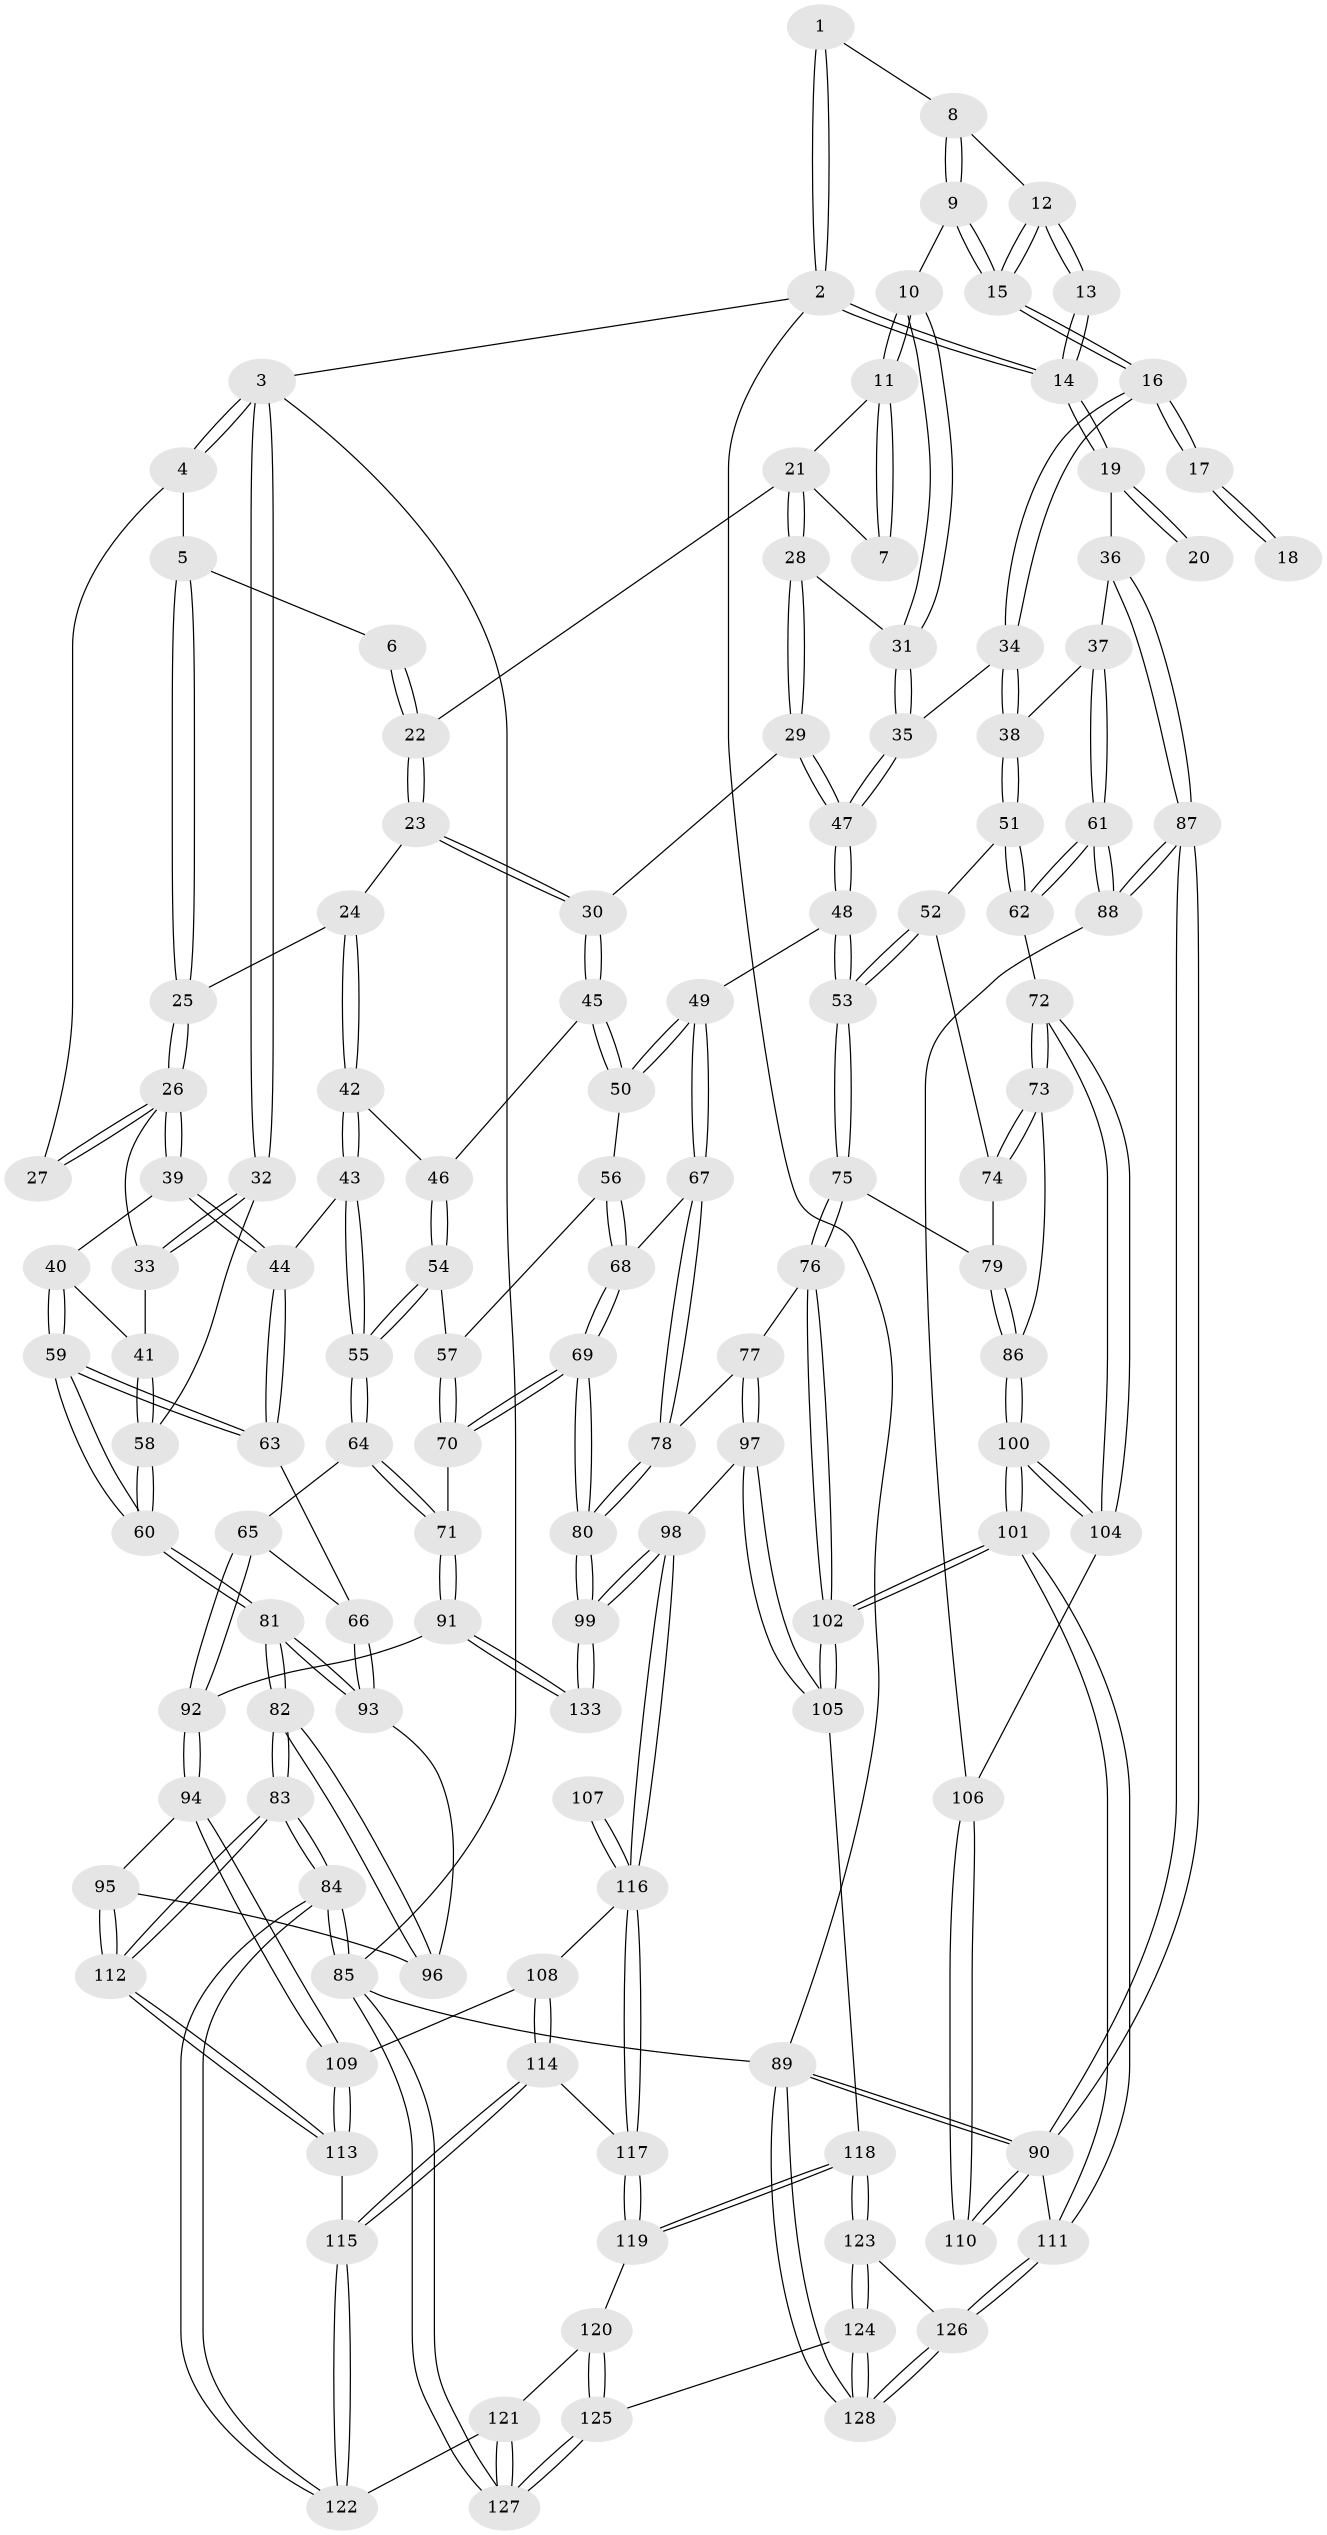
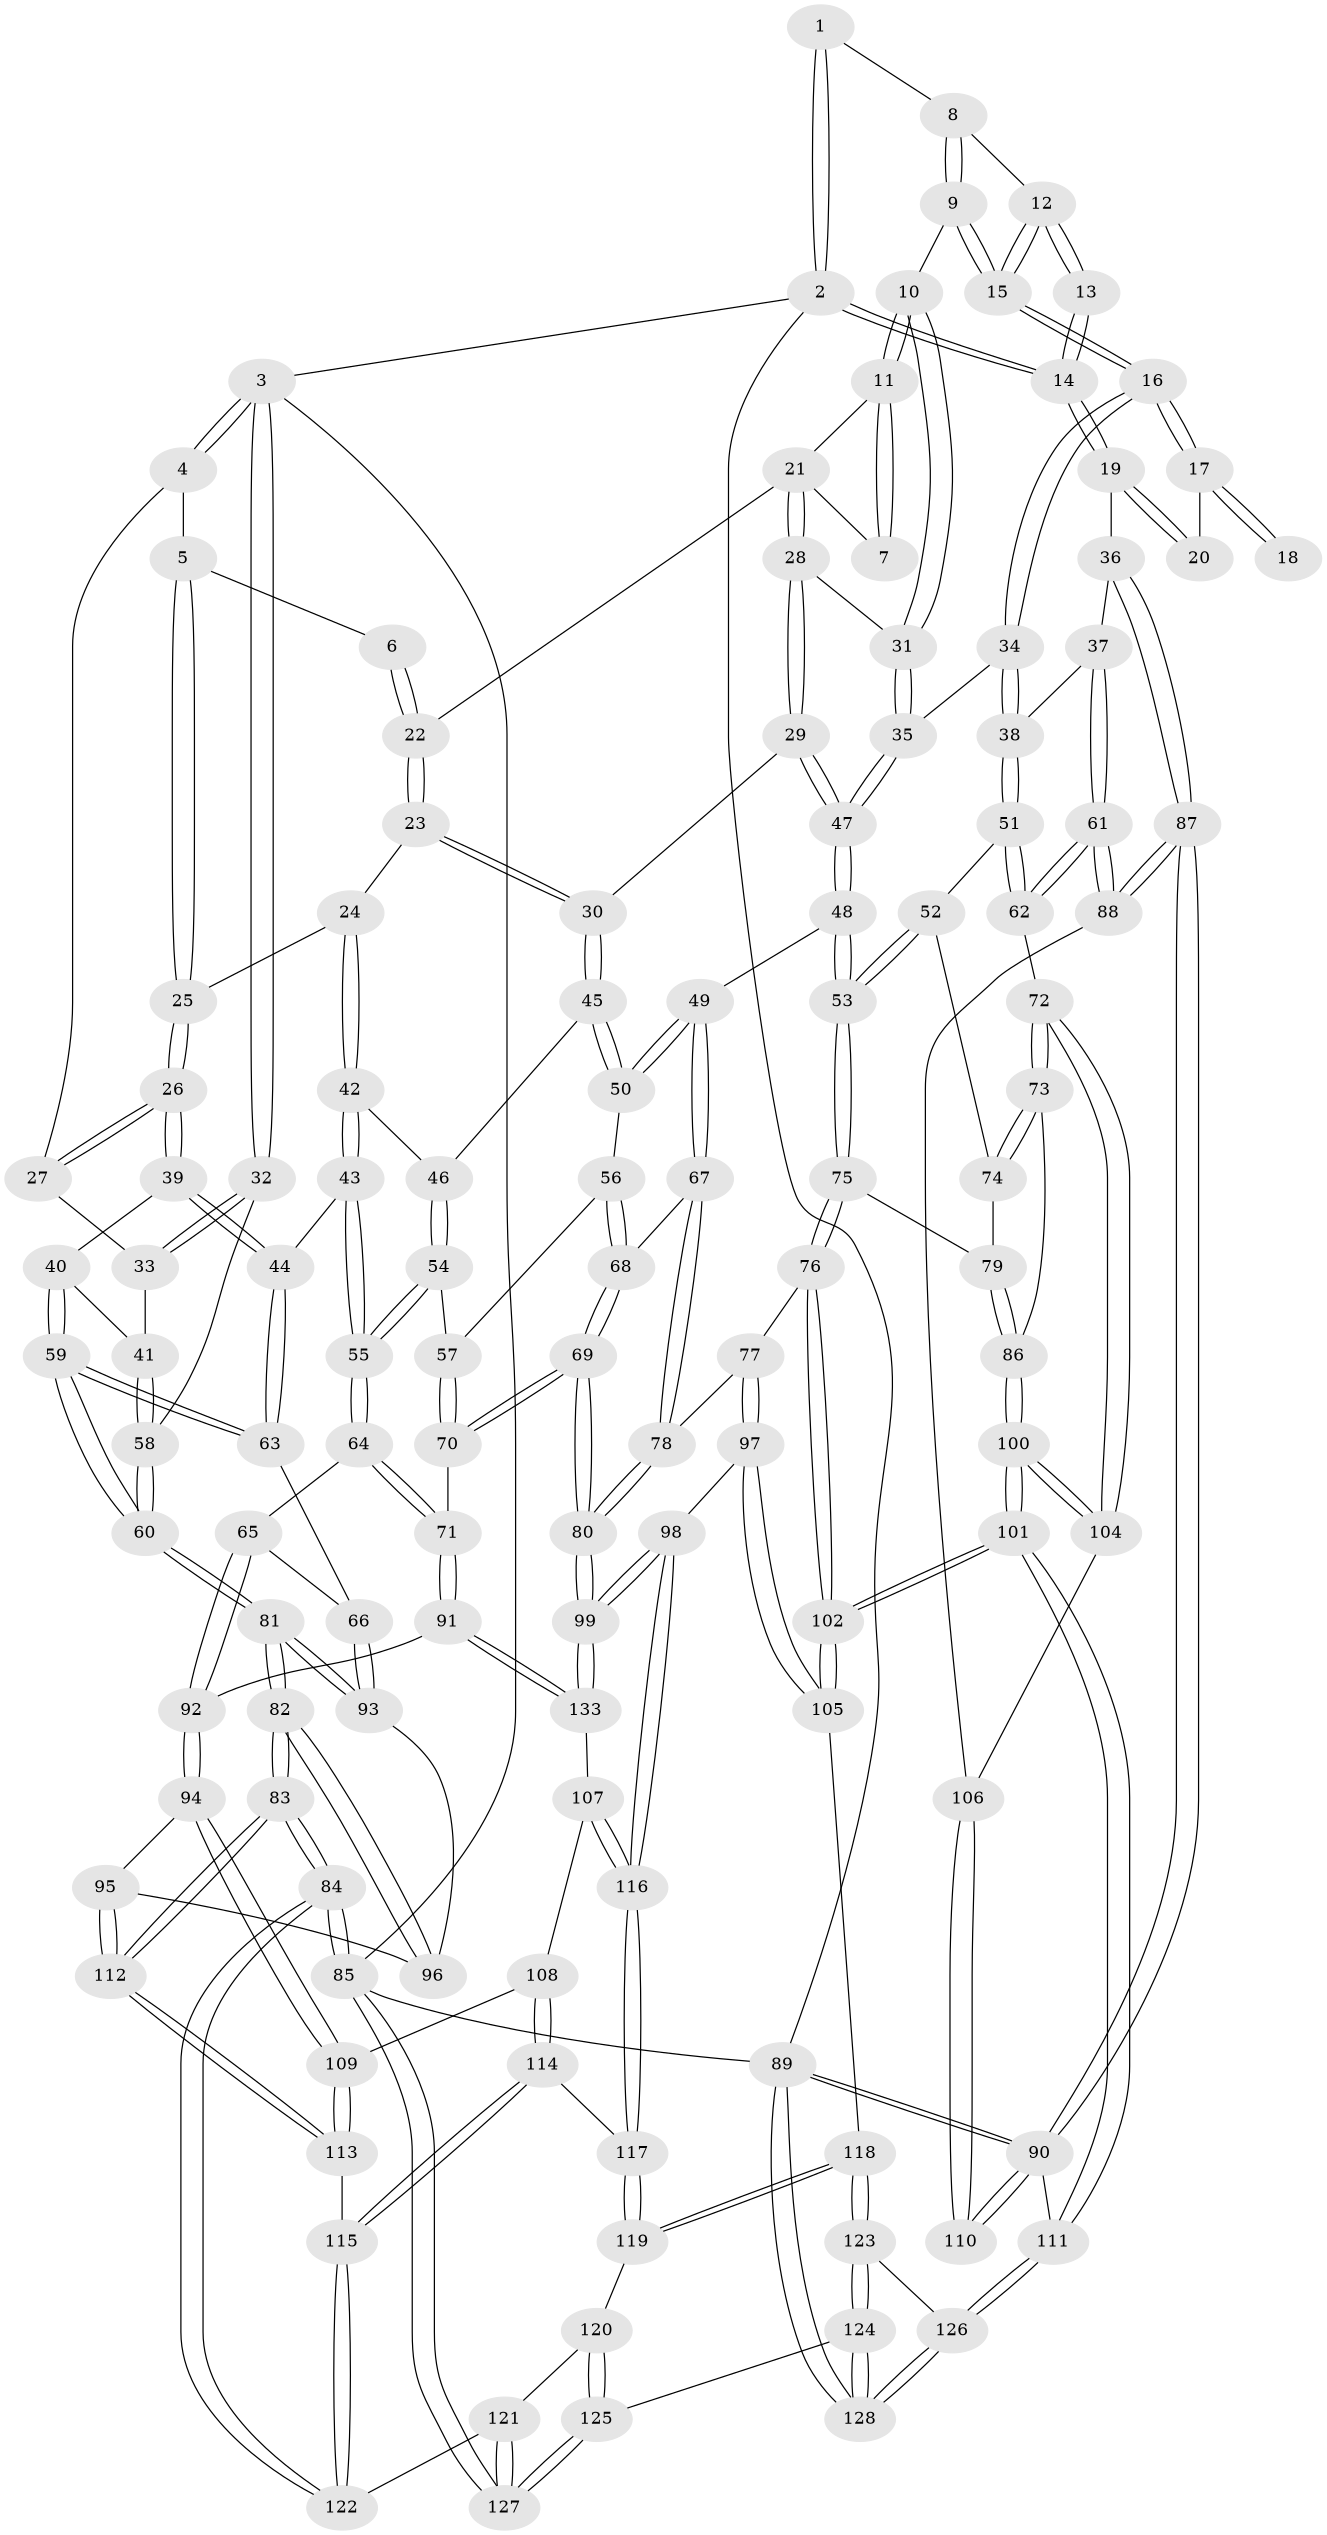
edge "17" -- "20": added
edge "26" -- "33": now "27" -- "33"
edge "133" -- "107": added
edge "116" -- "108": now "107" -- "108"
